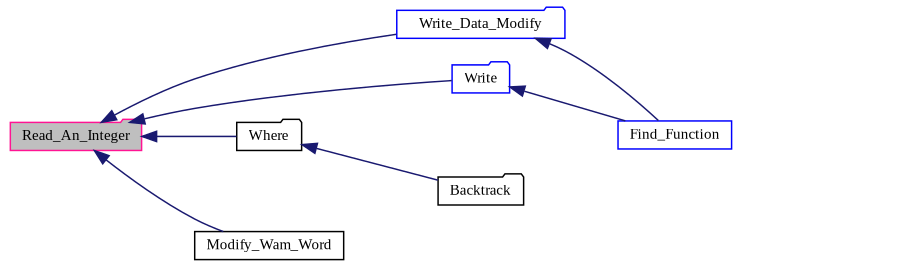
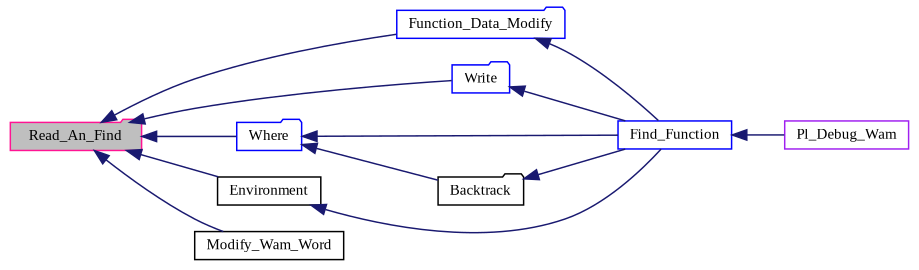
node "Write_Data_Modify": label "Write_Data_Modify" -> "Function_Data_Modify"
node "Pl_Debug_Wam": added
node "Read_An_Integer": label "Read_An_Integer" -> "Read_An_Find"
node "Where": color black -> blue
edge "Find_Function" -> "Where": added
edge "Find_Function" -> "Backtrack": added
node "Environment": added
